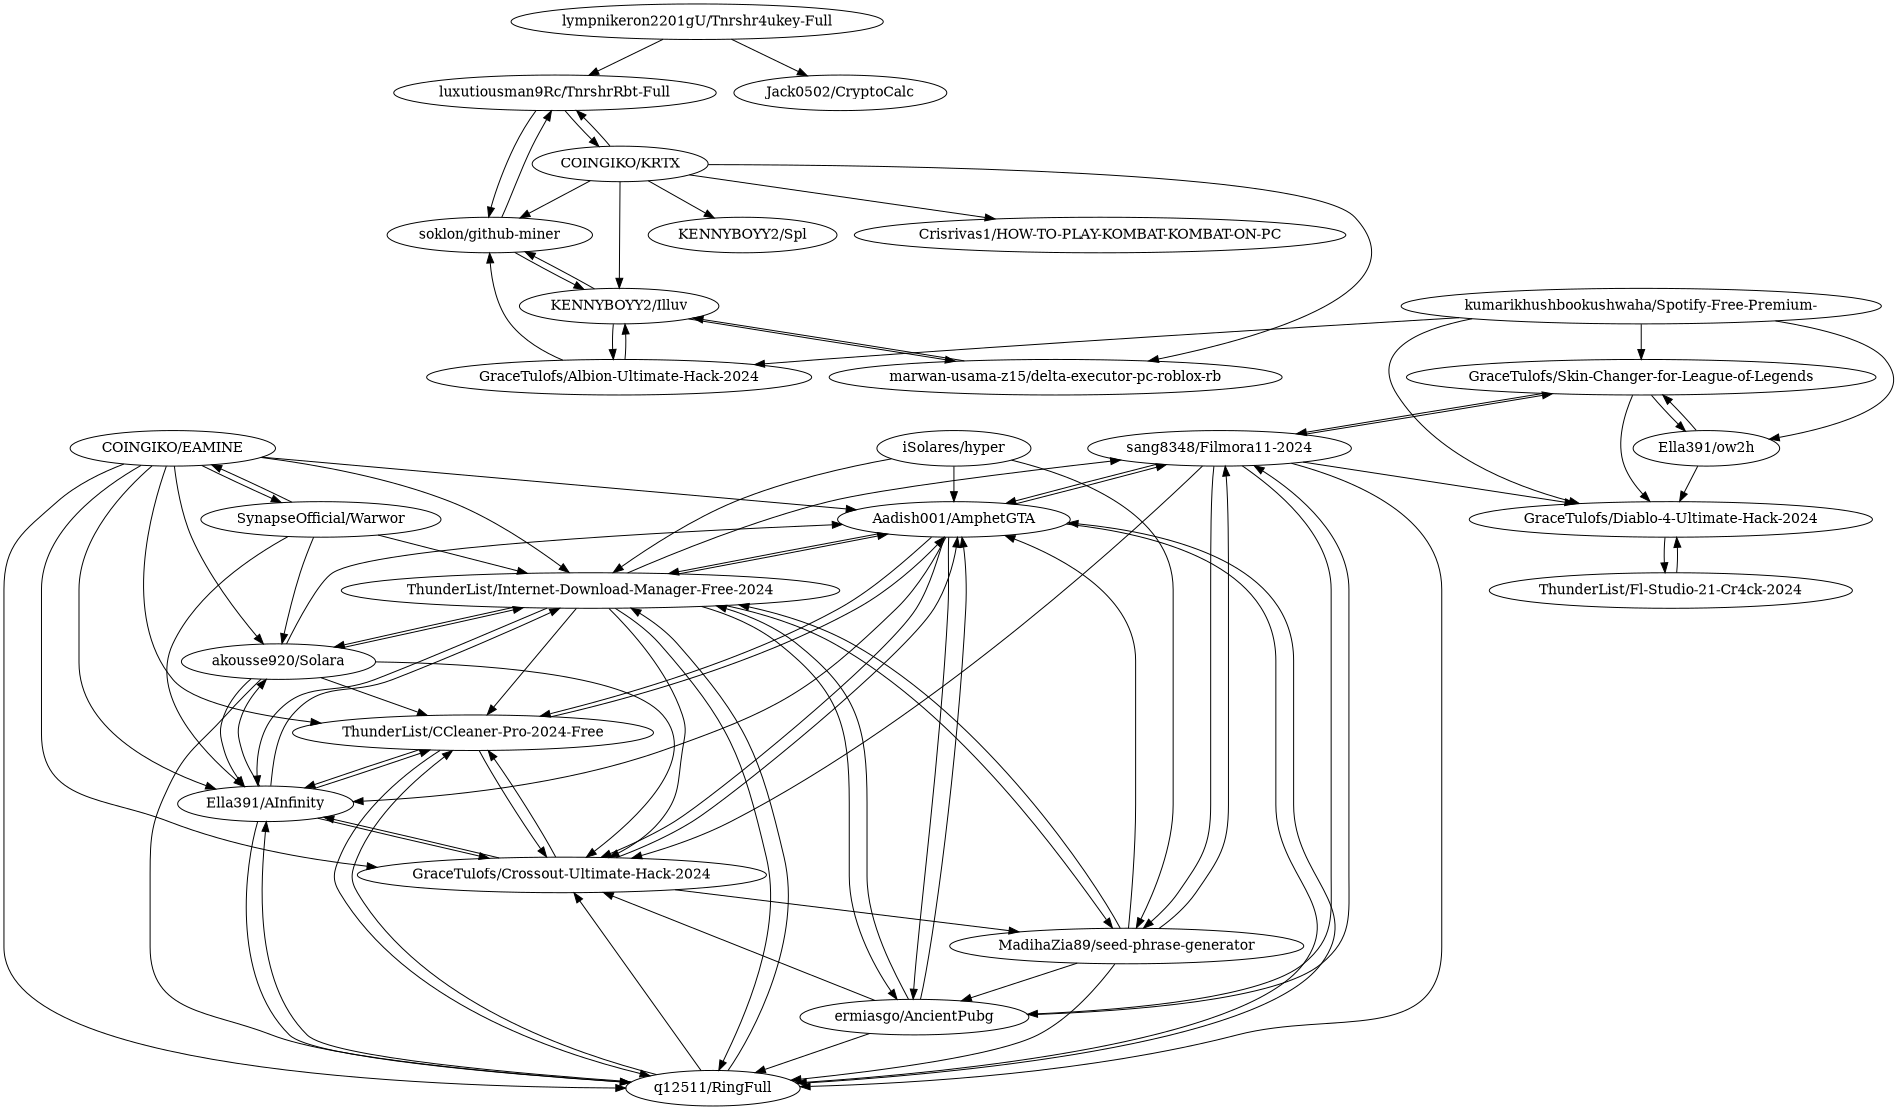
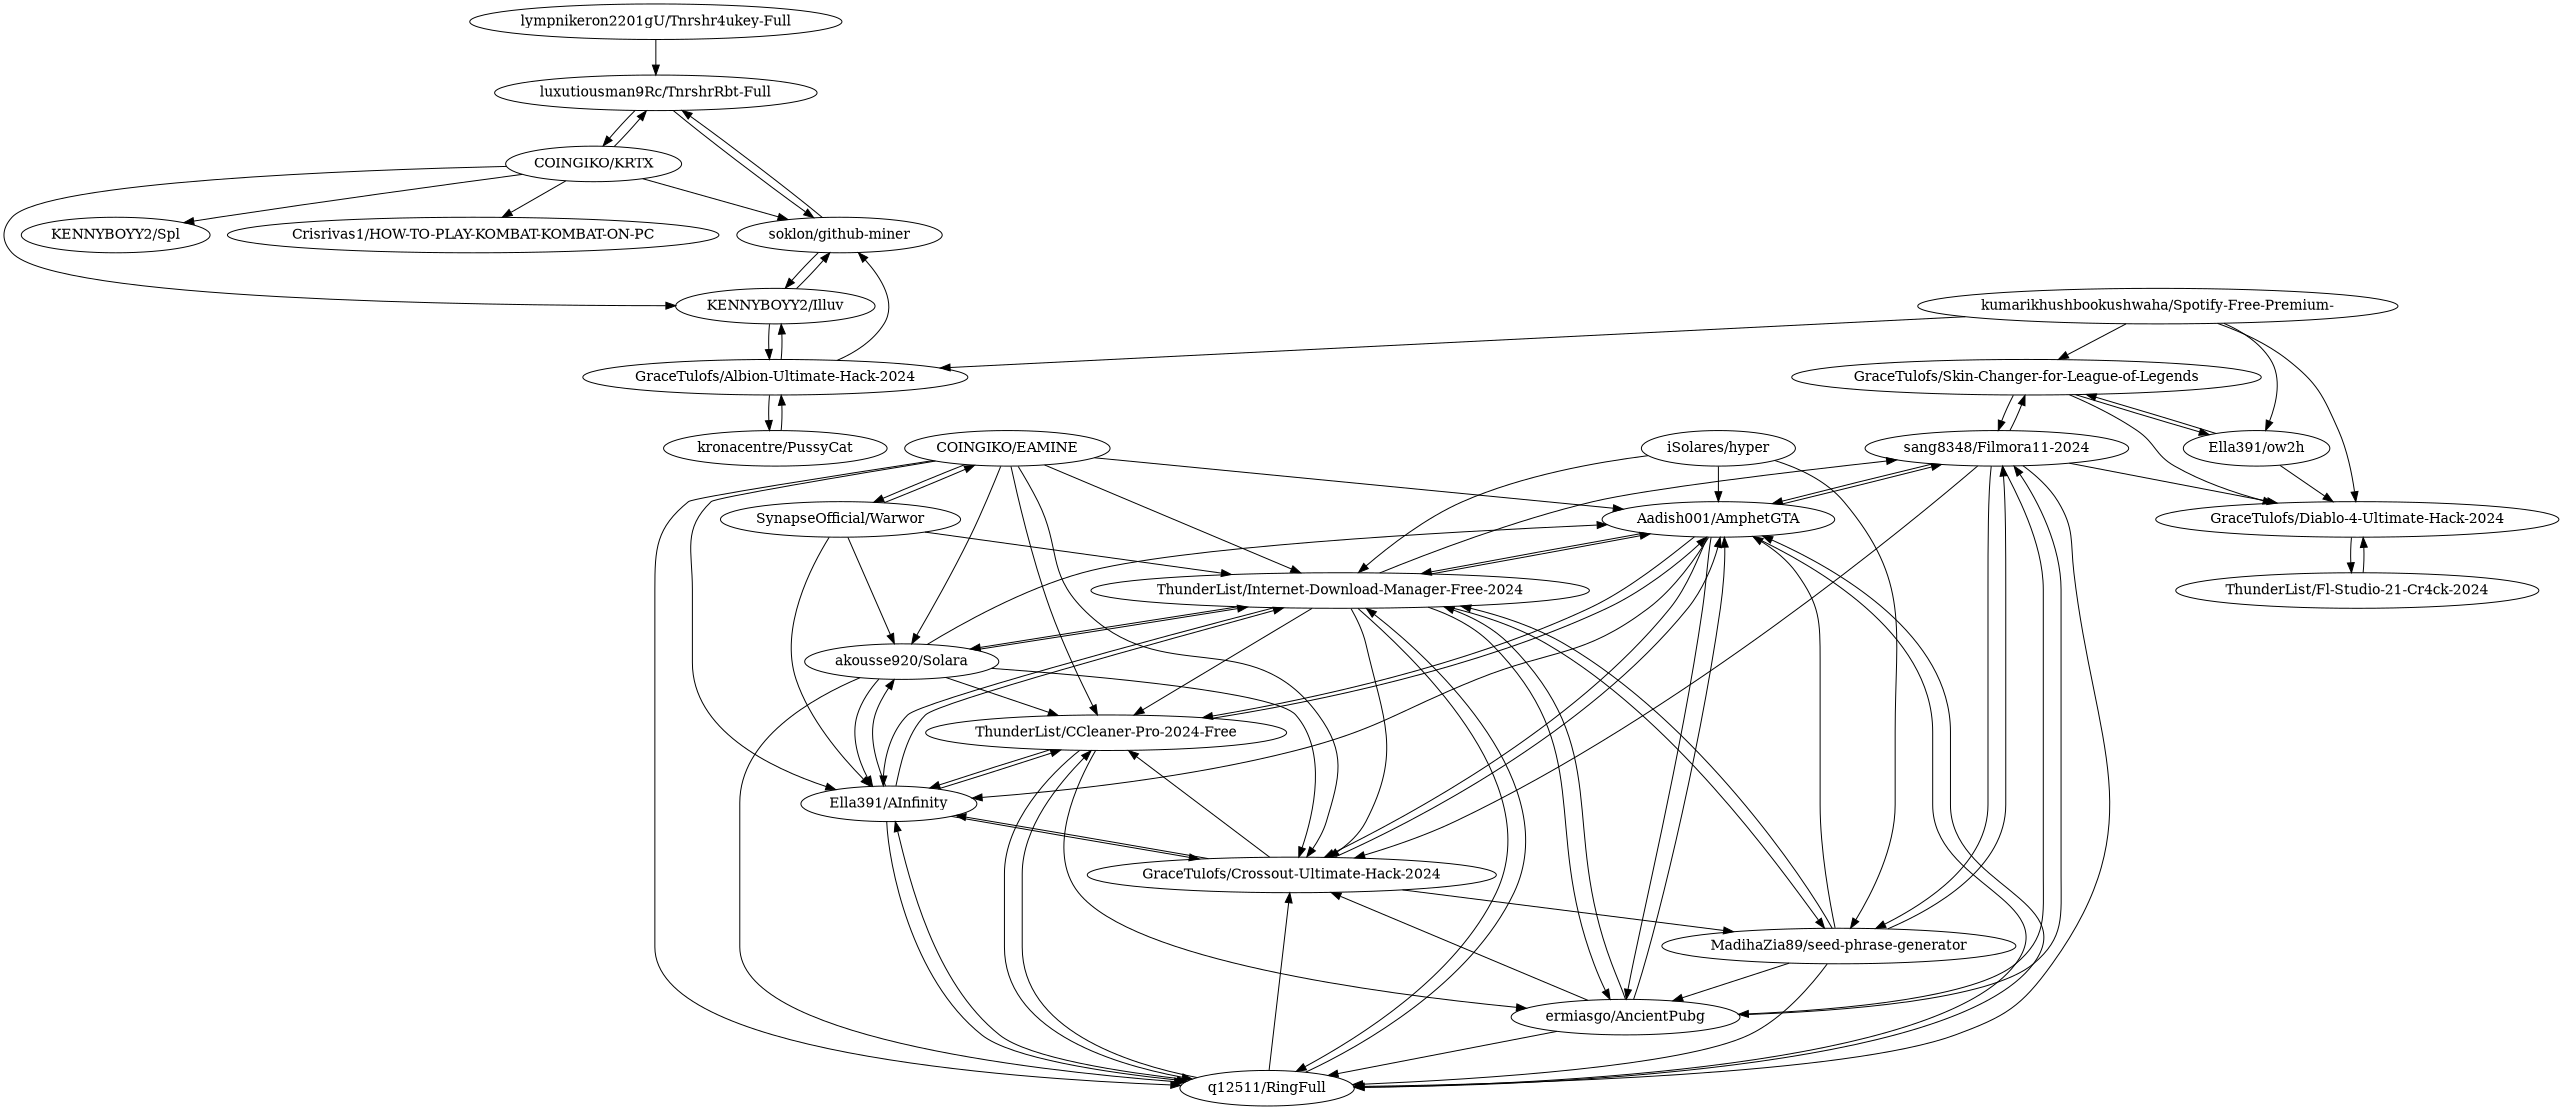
node "Jack0502/CryptoCalc": removed
node "marwan-usama-z15/delta-executor-pc-roblox-rb": removed
node "kronacentre/PussyCat": added
edge "ThunderList/CCleaner-Pro-2024-Free" -> "GraceTulofs/Crossout-Ultimate-Hack-2024": now "ThunderList/CCleaner-Pro-2024-Free" -> "ermiasgo/AncientPubg"
